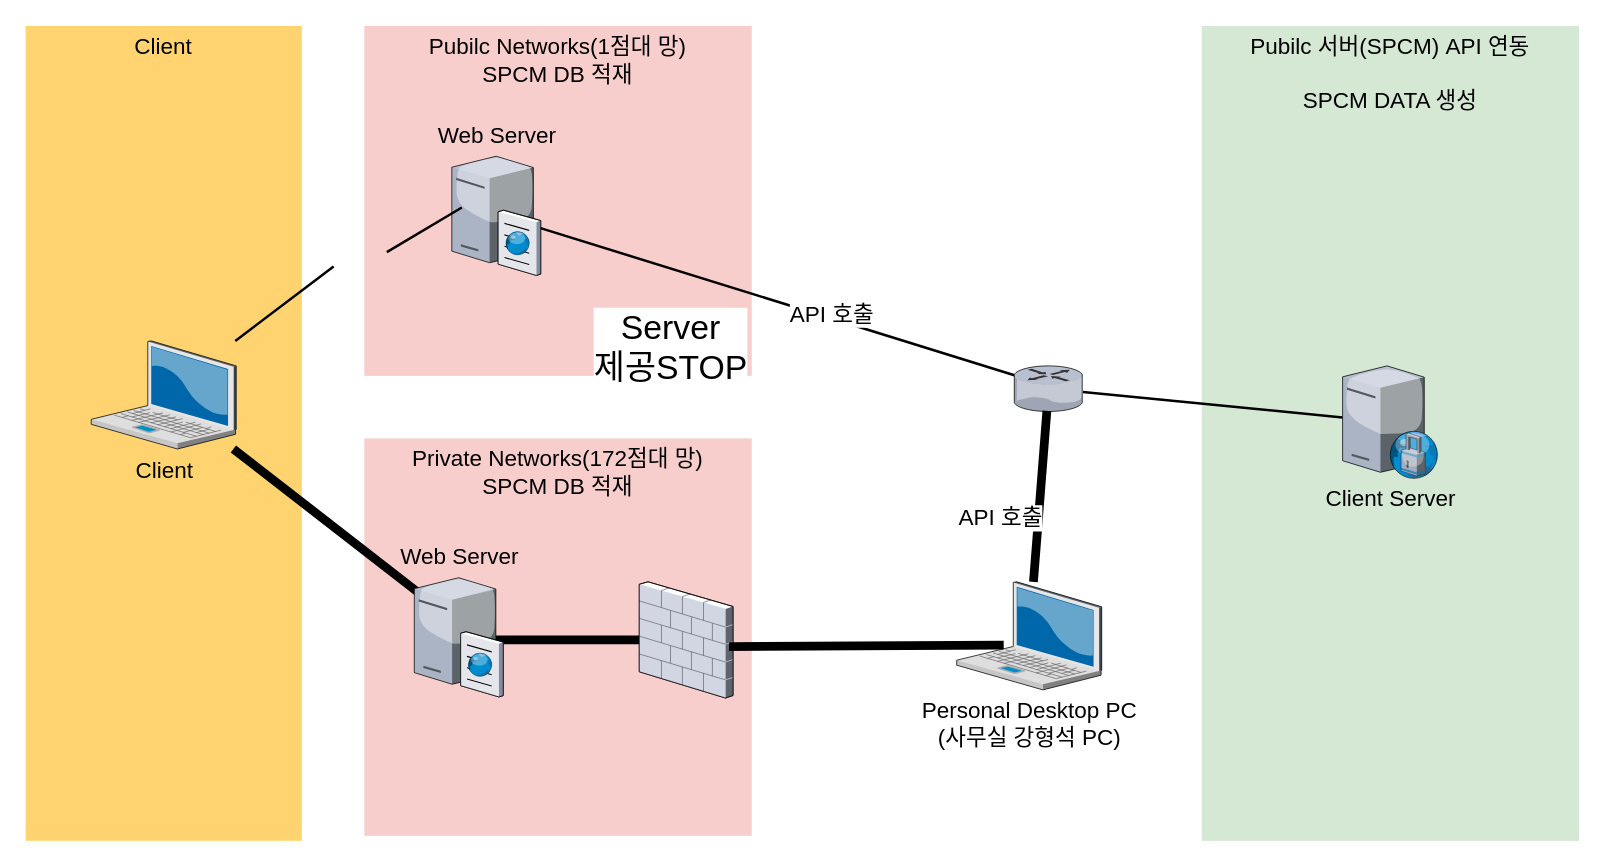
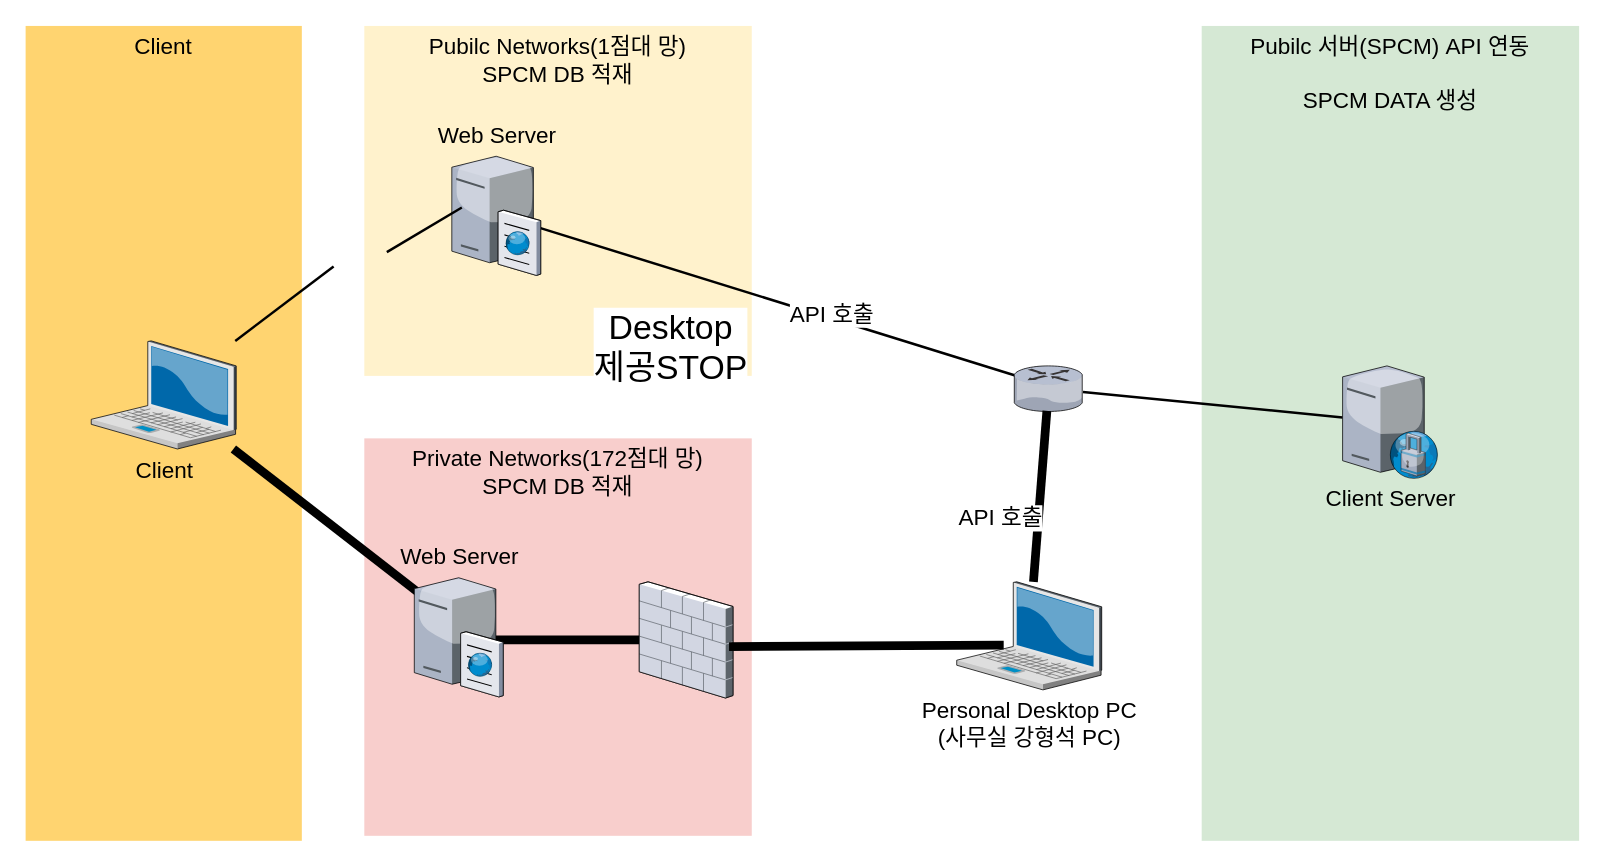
node "Pubilc Networks(1점대 망) SPCM DB 적재": fillcolor #f8cecc -> #fff2cc
node "Server 제공STOP": label "Server 제공STOP" -> "Desktop 제공STOP"
